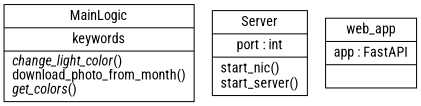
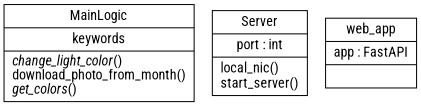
node "Server": text "start_nic()" -> "local_nic()"
